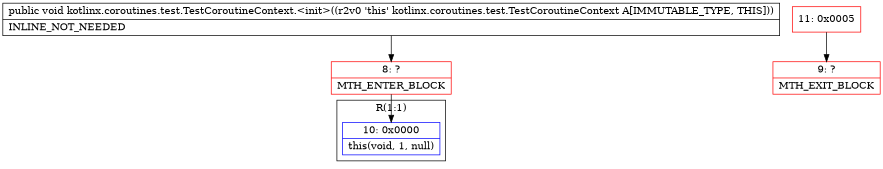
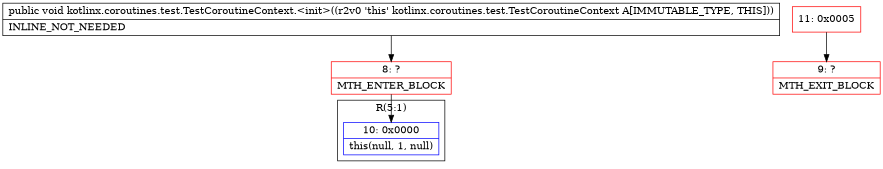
cluster "R(1:1)": label "R(1:1)" -> "R(5:1)"
node "10: 0x0000": text "this(void, 1, null)" -> "this(null, 1, null)"
